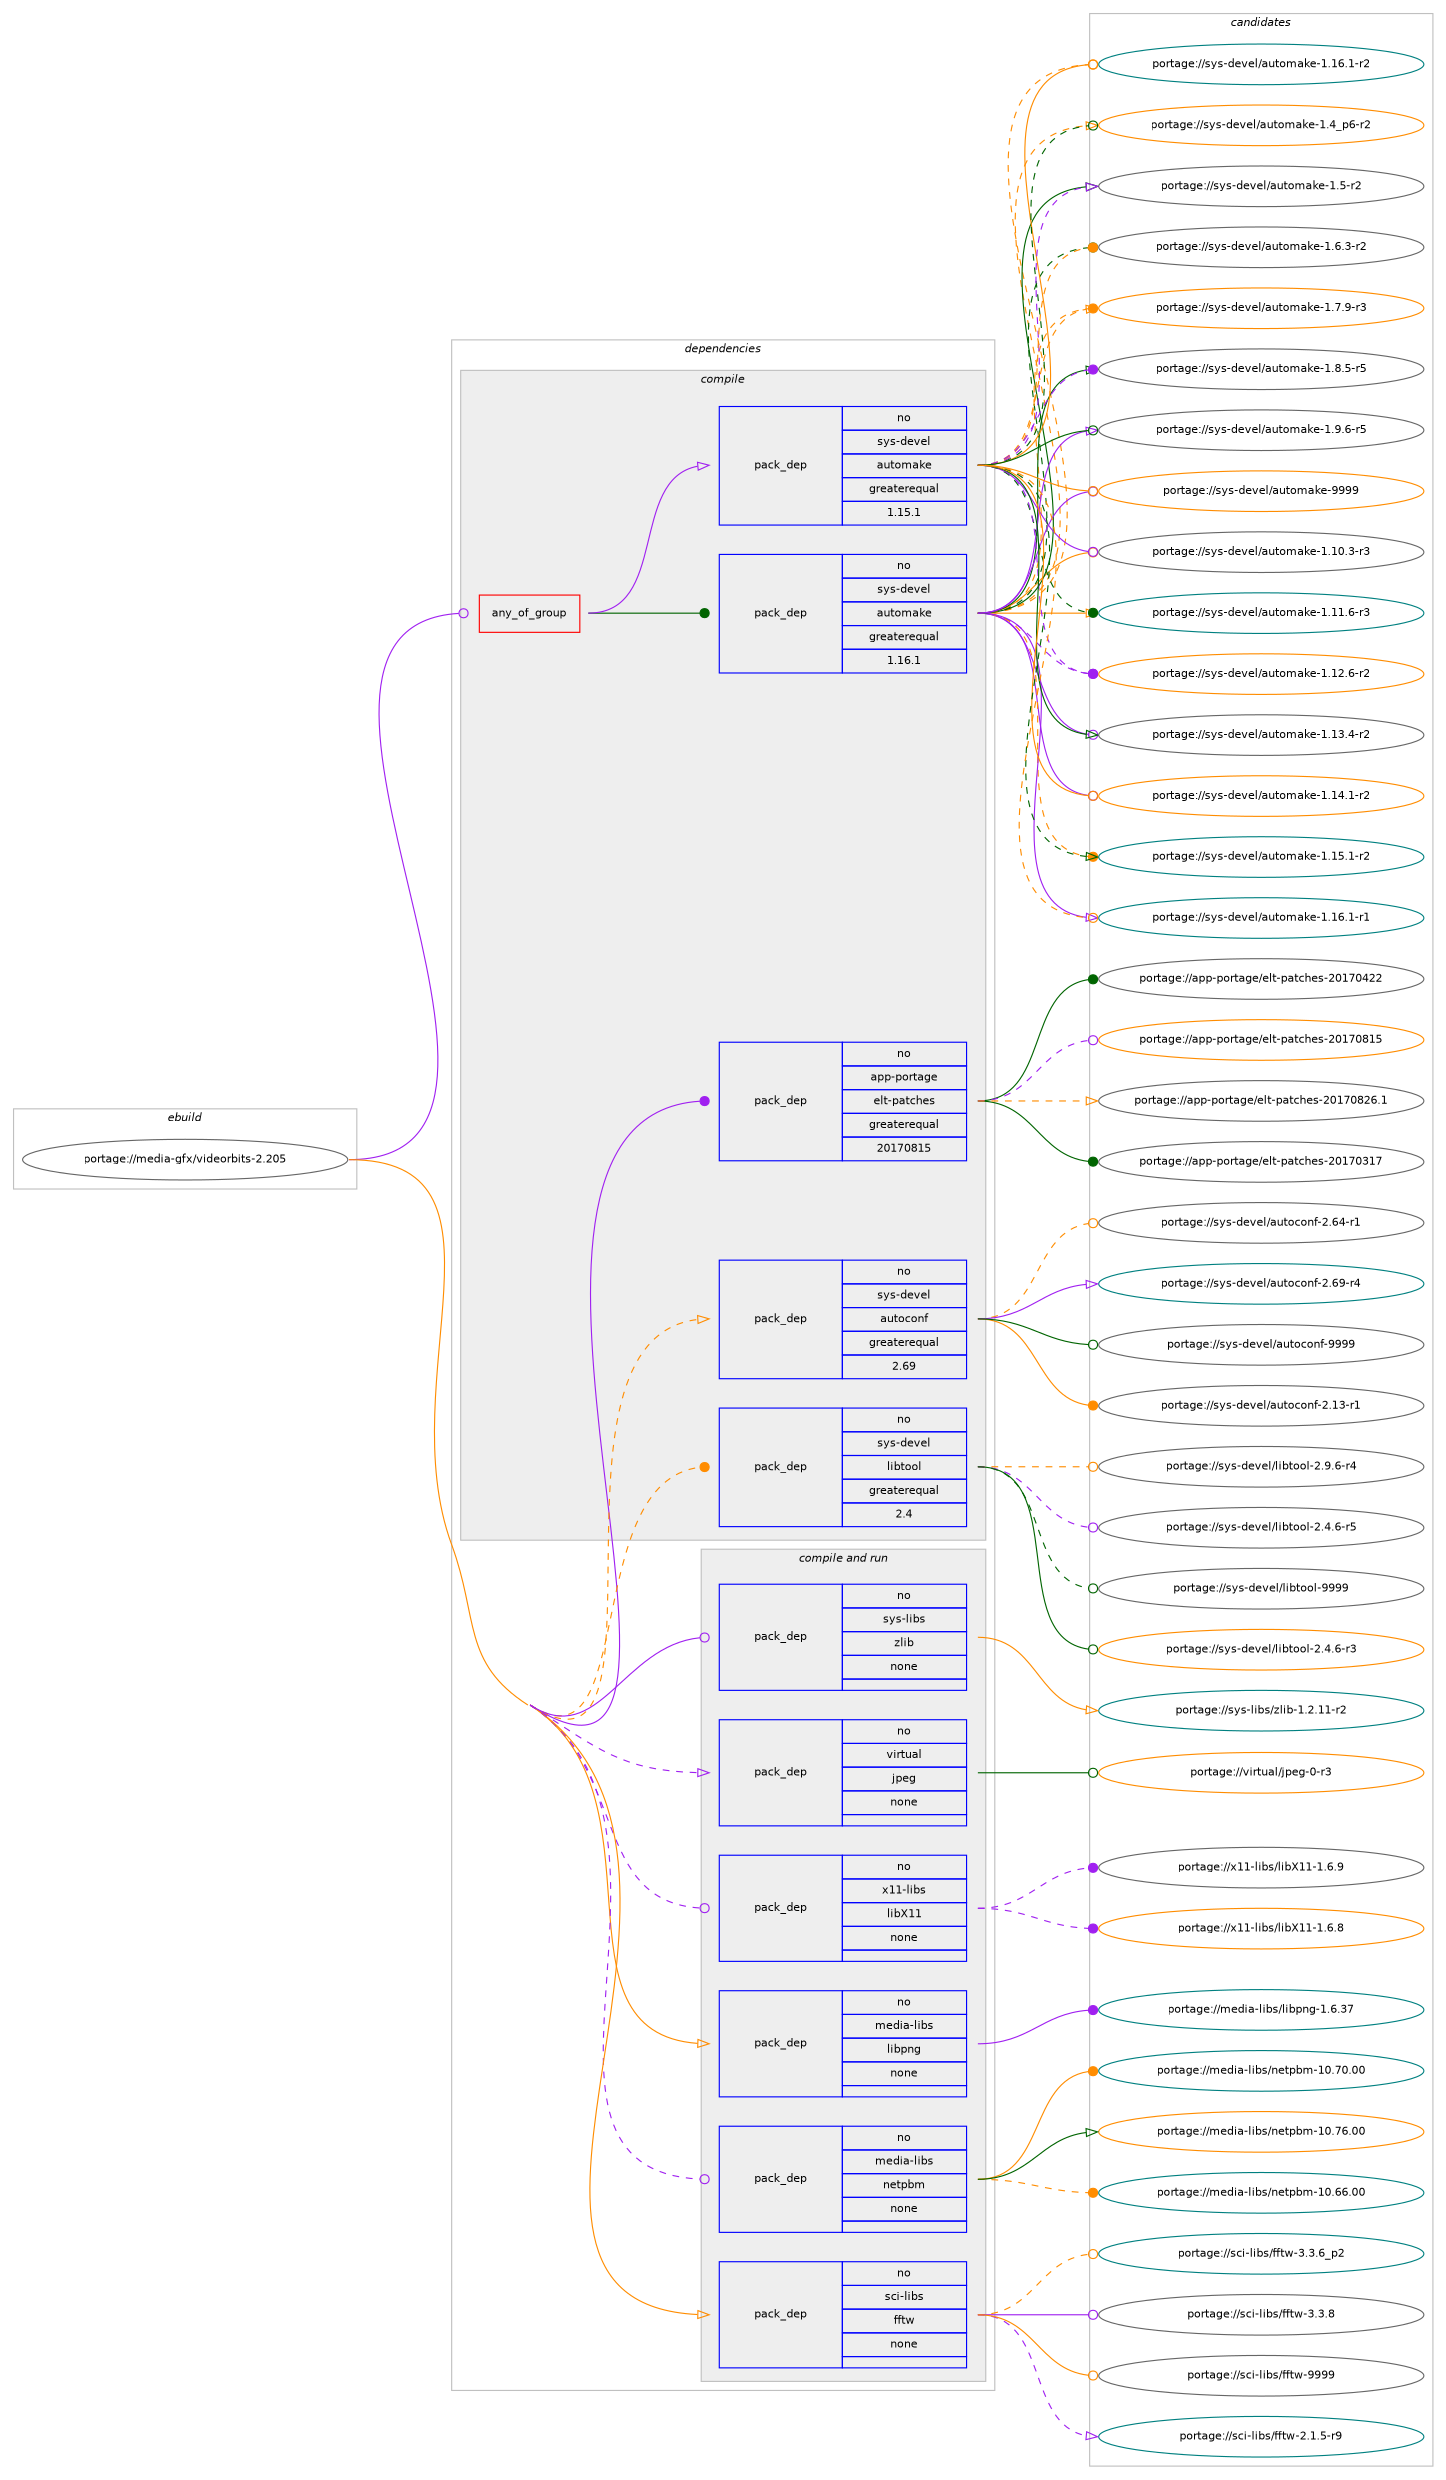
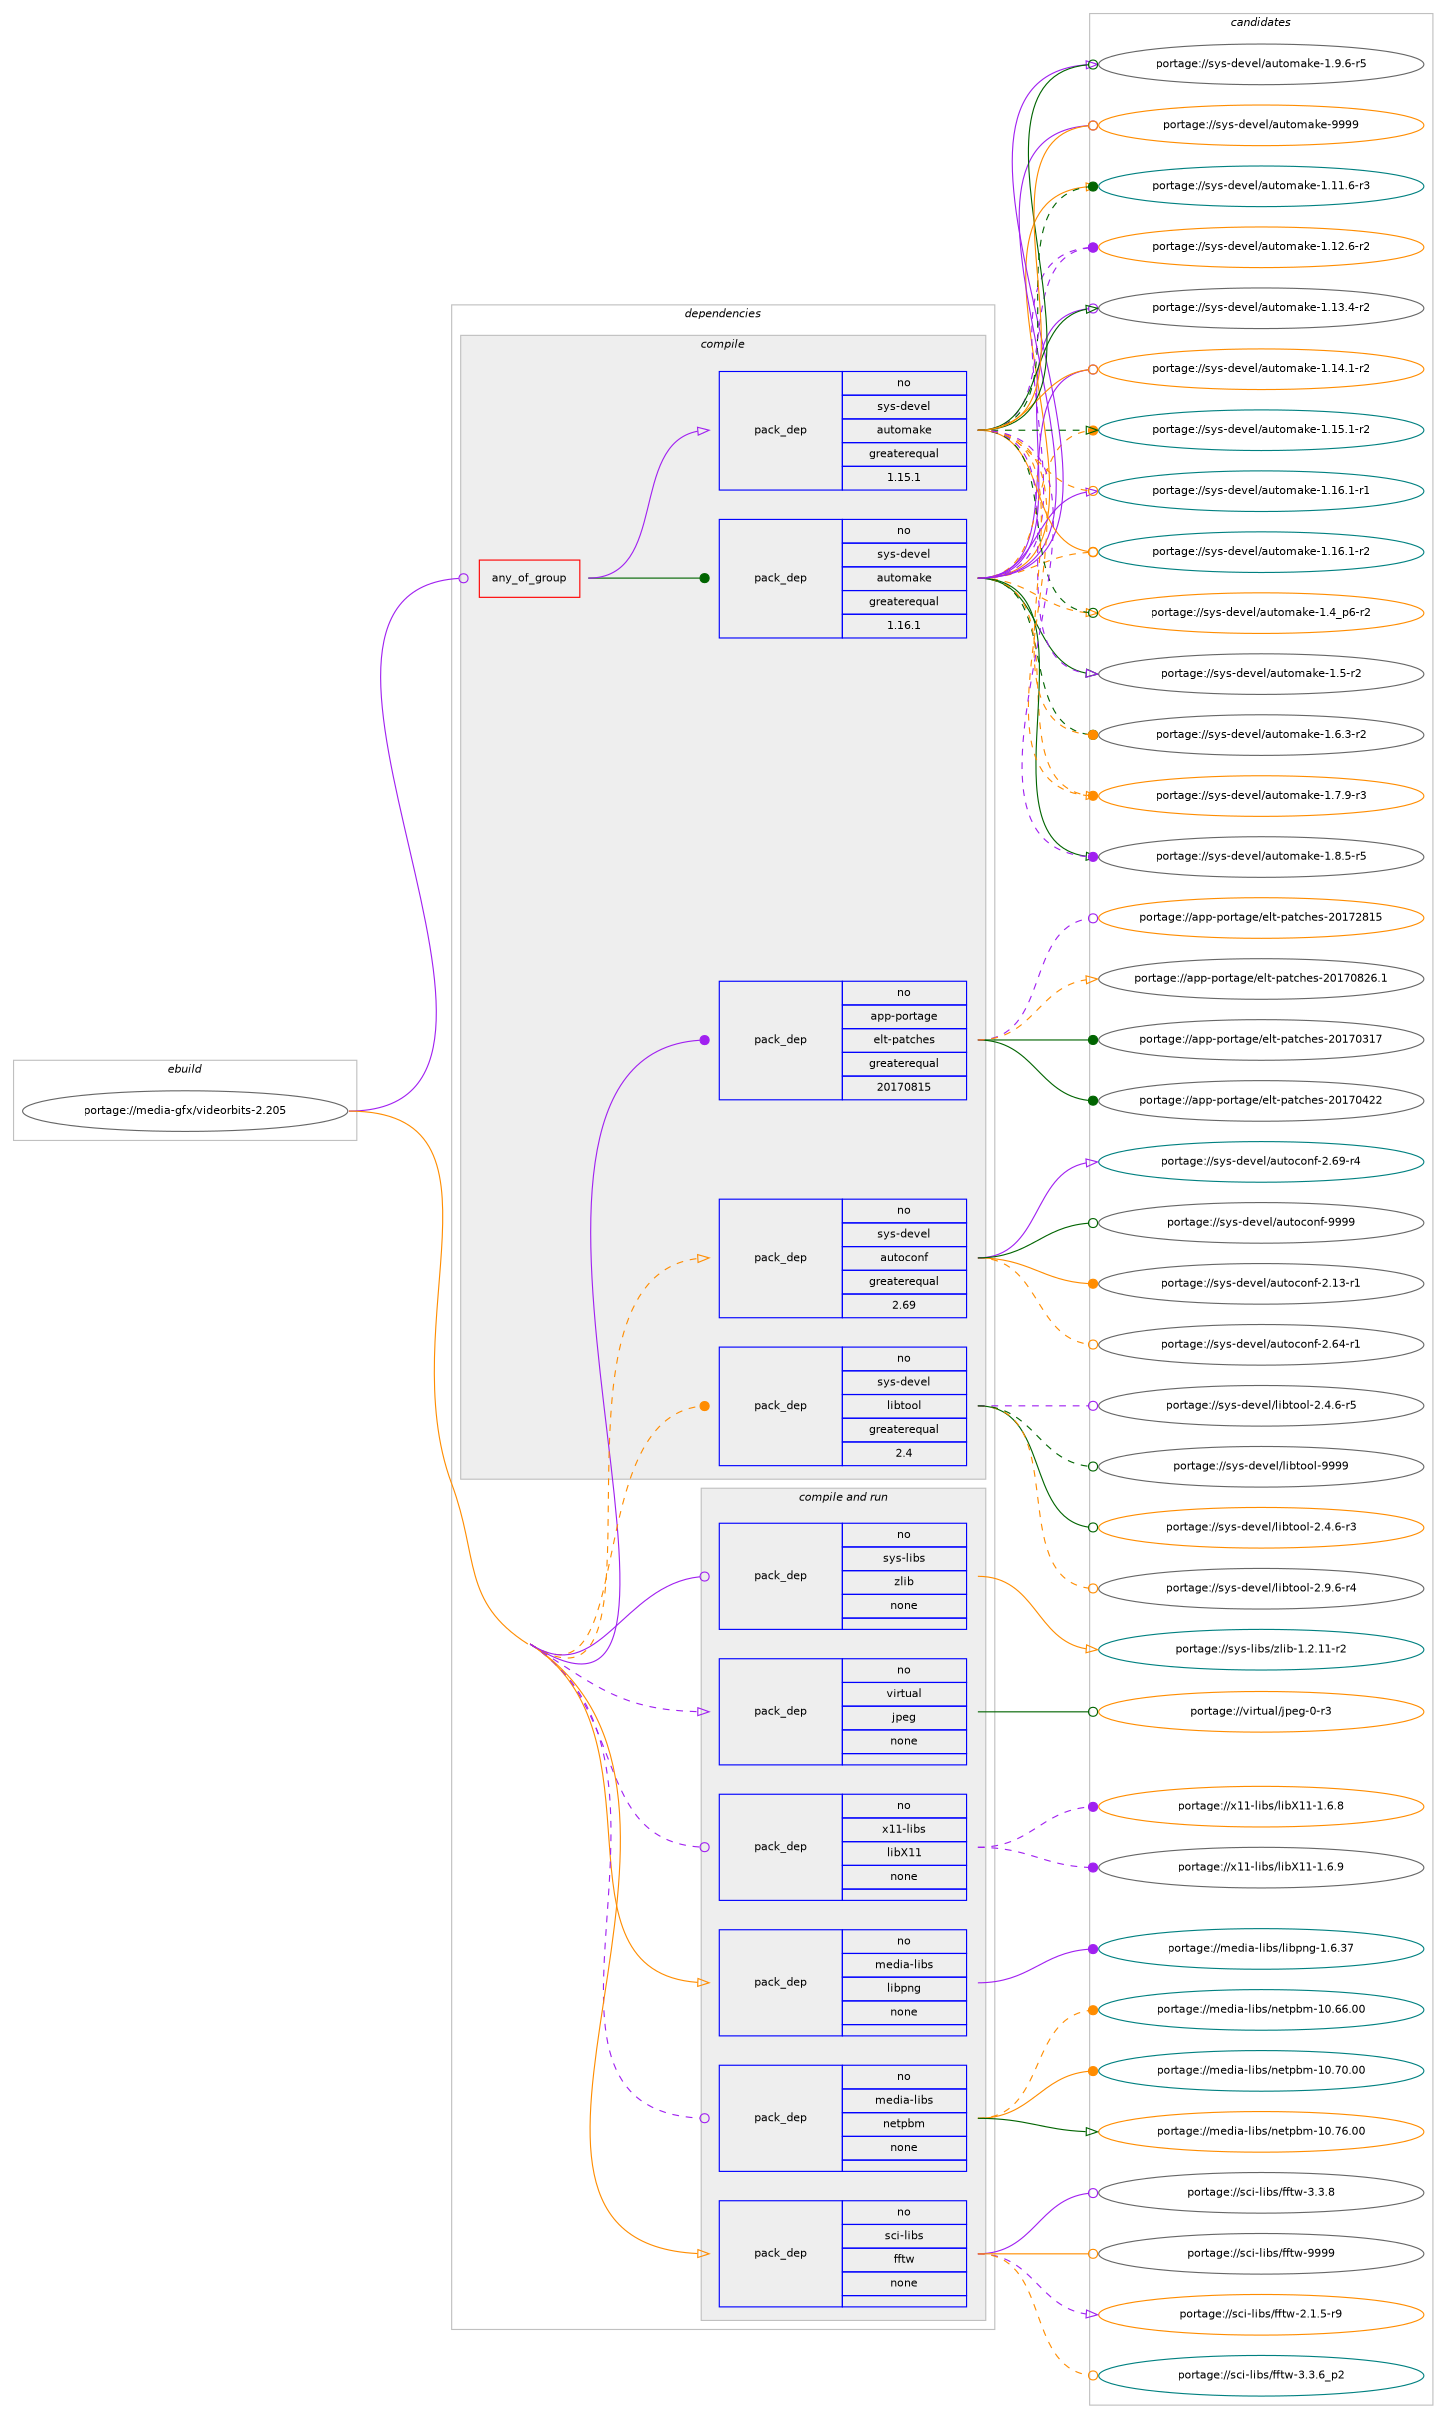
node "portage://sys-devel/automake-1.10.3-r3": removed
node "portage://app-portage/elt-patches-20170815": label "portage://app-portage/elt-patches-20170815" -> "portage://app-portage/elt-patches-20172815"
node "portage://sci-libs/fftw-2.1.5-r9": color teal -> darkorange
